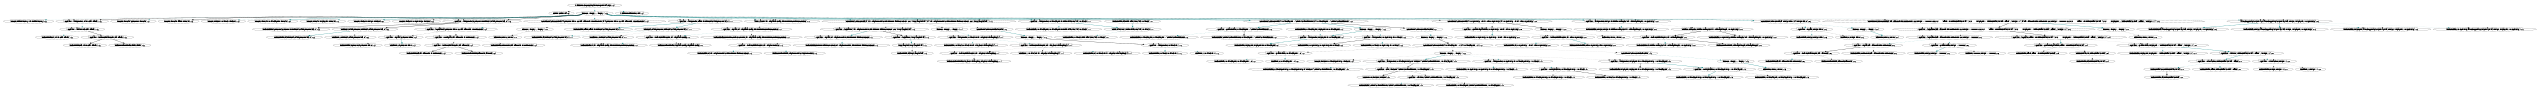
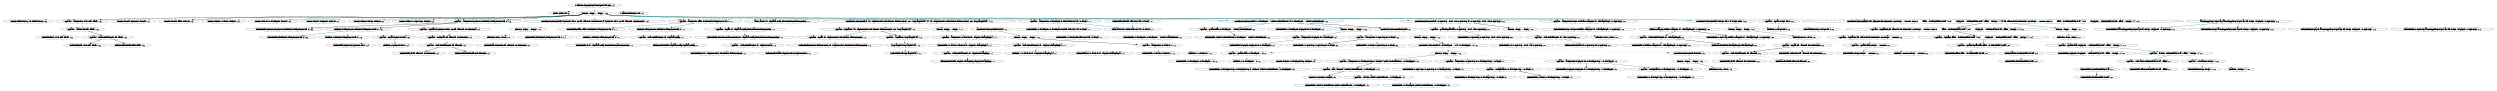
edge "(CONTROL_STRUCTURE,if (nstrips == 0),if (nstrips == 0))" -> "(<operator>.equals,nstrips == 0)": now "(CONTROL_STRUCTURE,if (nstrips == 0),if (nstrips == 0))" -> "(LITERAL,0,nstrips == 0)"
node "(IDENTIFIER,rowblockbytes,rowblocksperstrip * rowblockbytes)": removed
